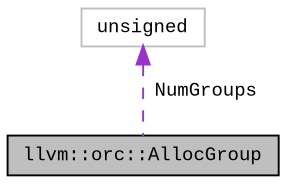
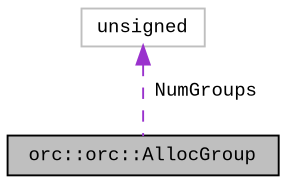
node "llvm::orc::AllocGroup": label "llvm::orc::AllocGroup" -> "orc::orc::AllocGroup"
